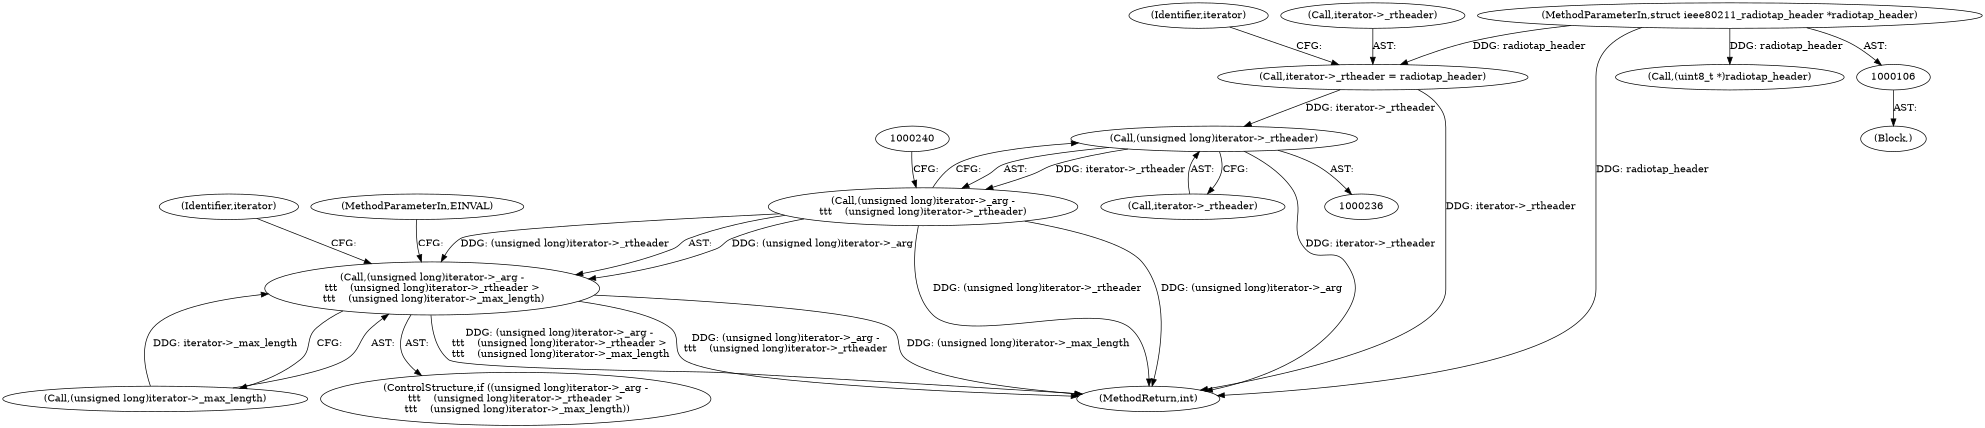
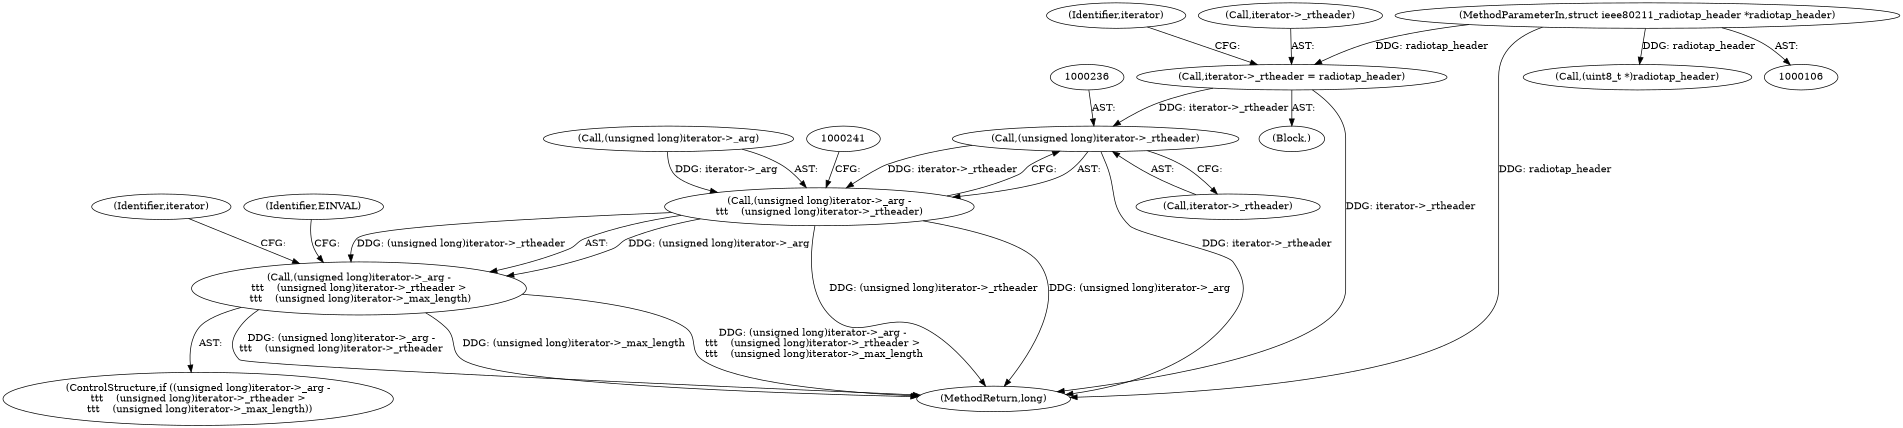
edge "1000106" -> "(Block,)": now "(Call,iterator->_rtheader = radiotap_header)" -> "(Block,)"
node "(Call,(unsigned long)iterator->_arg)": added
node "1000240": label "1000240" -> "1000241"
edge "(Call,(unsigned long)iterator->_rtheader)" -> "1000236": reversed
node "(MethodParameterIn,EINVAL)": label "(MethodParameterIn,EINVAL)" -> "(Identifier,EINVAL)"
node "(Call,(unsigned long)iterator->_max_length)": removed
node "(MethodReturn,int)": label "(MethodReturn,int)" -> "(MethodReturn,long)"
